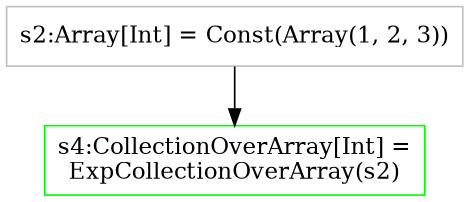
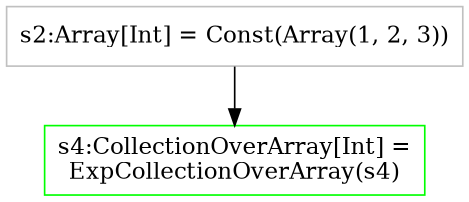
node "s4:CollectionOverArray[Int] = ExpCollectionOverArray(s2)": label "s4:CollectionOverArray[Int] = ExpCollectionOverArray(s2)" -> "s4:CollectionOverArray[Int] = ExpCollectionOverArray(s4)"
